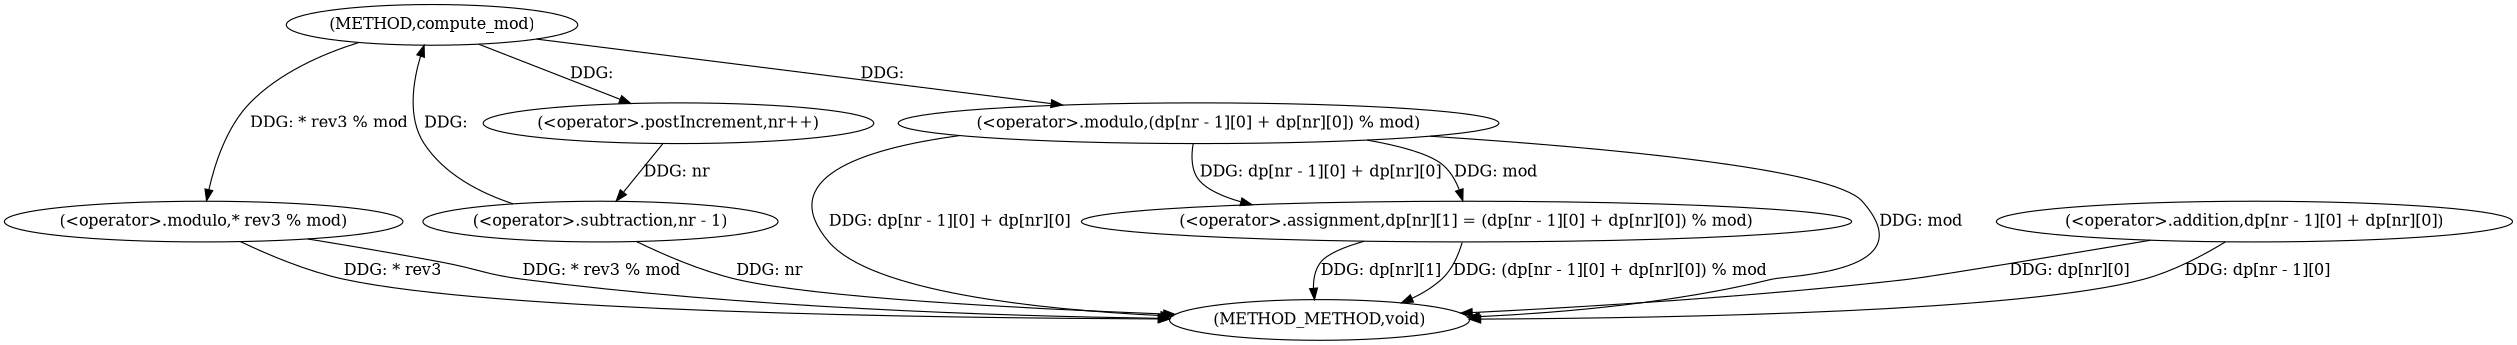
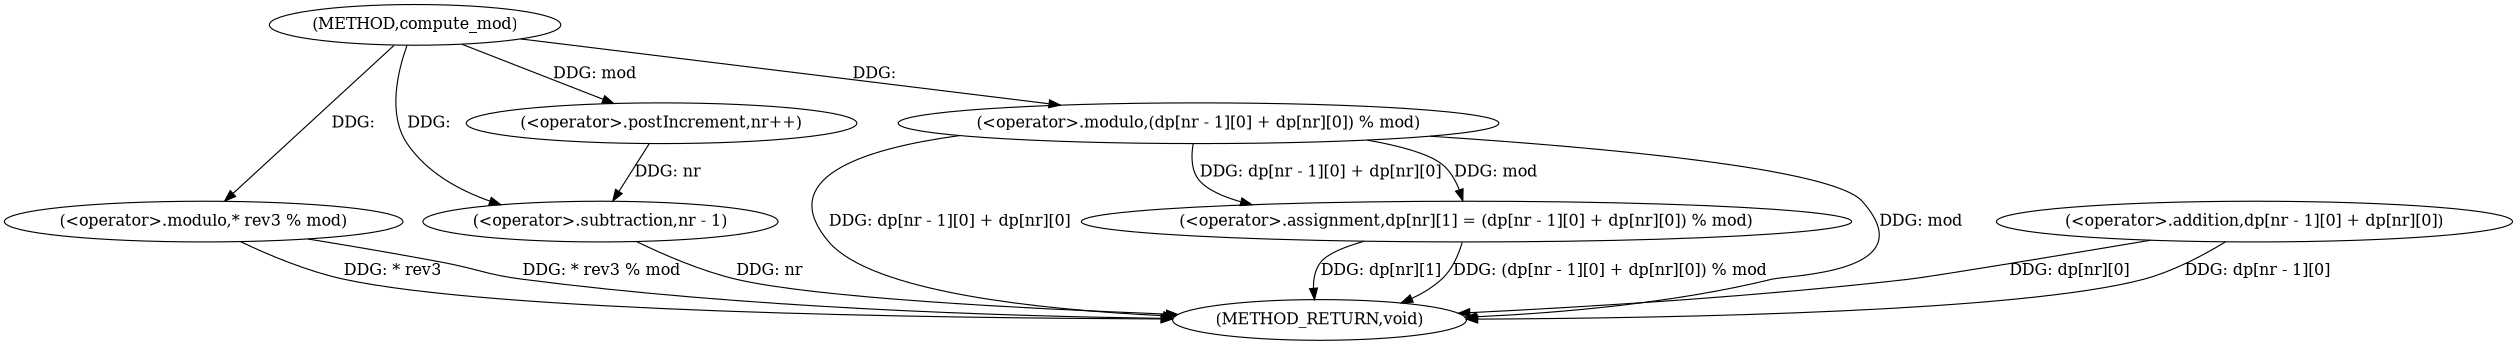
edge "(METHOD,compute_mod)" -> "(<operator>.postIncrement,nr++)": label "DDG: " -> "DDG: mod"
edge "(METHOD,compute_mod)" -> "(<operator>.modulo,* rev3 % mod)": label "DDG: * rev3 % mod" -> "DDG: "
edge "(<operator>.subtraction,nr - 1)" -> "(METHOD,compute_mod)": reversed
node "(METHOD_METHOD,void)": label "(METHOD_METHOD,void)" -> "(METHOD_RETURN,void)"
